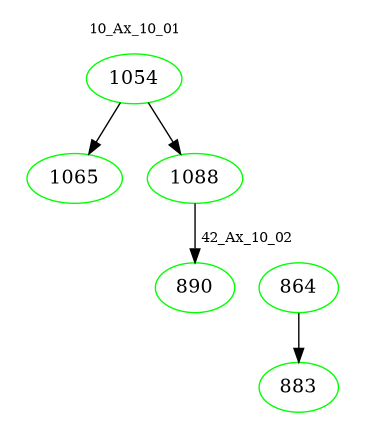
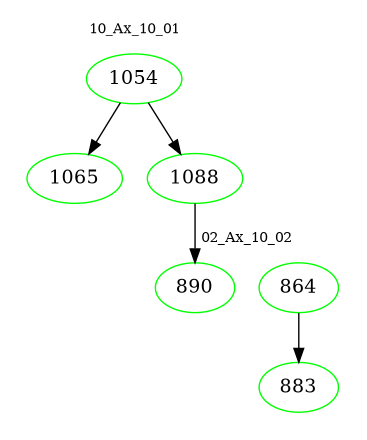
cluster "42_Ax_10_02": label "42_Ax_10_02" -> "02_Ax_10_02"
